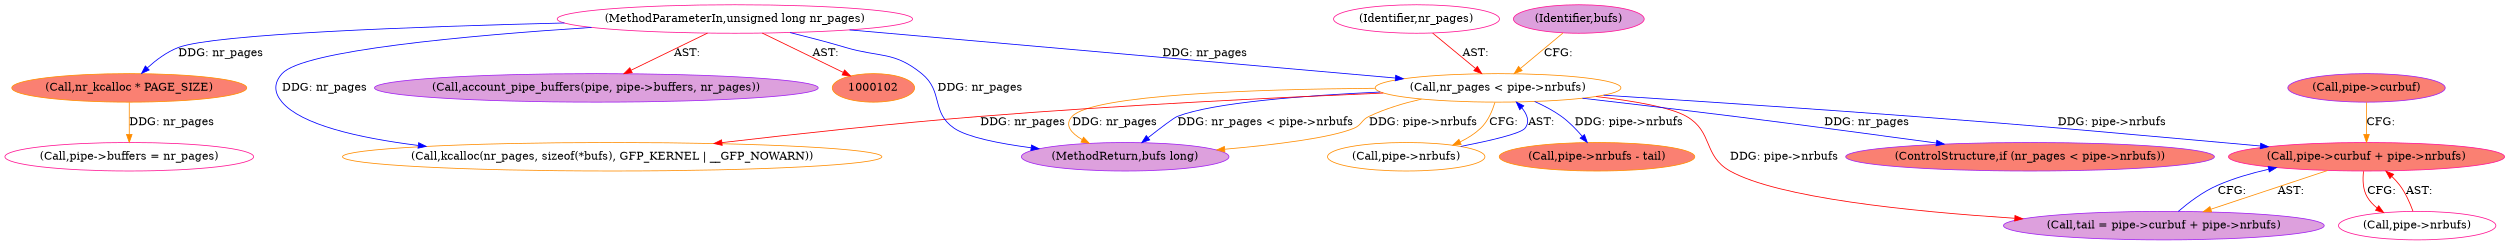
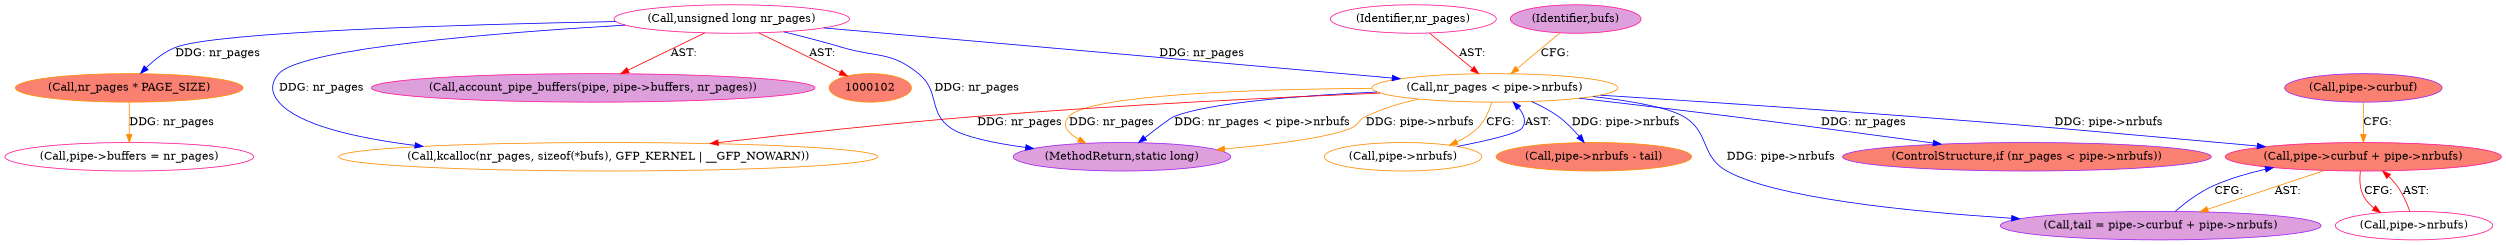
node "(MethodParameterIn,unsigned long nr_pages)": label "(MethodParameterIn,unsigned long nr_pages)" -> "(Call,unsigned long nr_pages)"
node "(Call,nr_kcalloc * PAGE_SIZE)": label "(Call,nr_kcalloc * PAGE_SIZE)" -> "(Call,nr_pages * PAGE_SIZE)"
node "(Call,account_pipe_buffers(pipe, pipe->buffers, nr_pages))": color purple -> deeppink
node "(MethodReturn,bufs long)": label "(MethodReturn,bufs long)" -> "(MethodReturn,static long)"
edge "(Call,nr_pages < pipe->nrbufs)" -> "(Call,tail = pipe->curbuf + pipe->nrbufs)": color red -> blue
